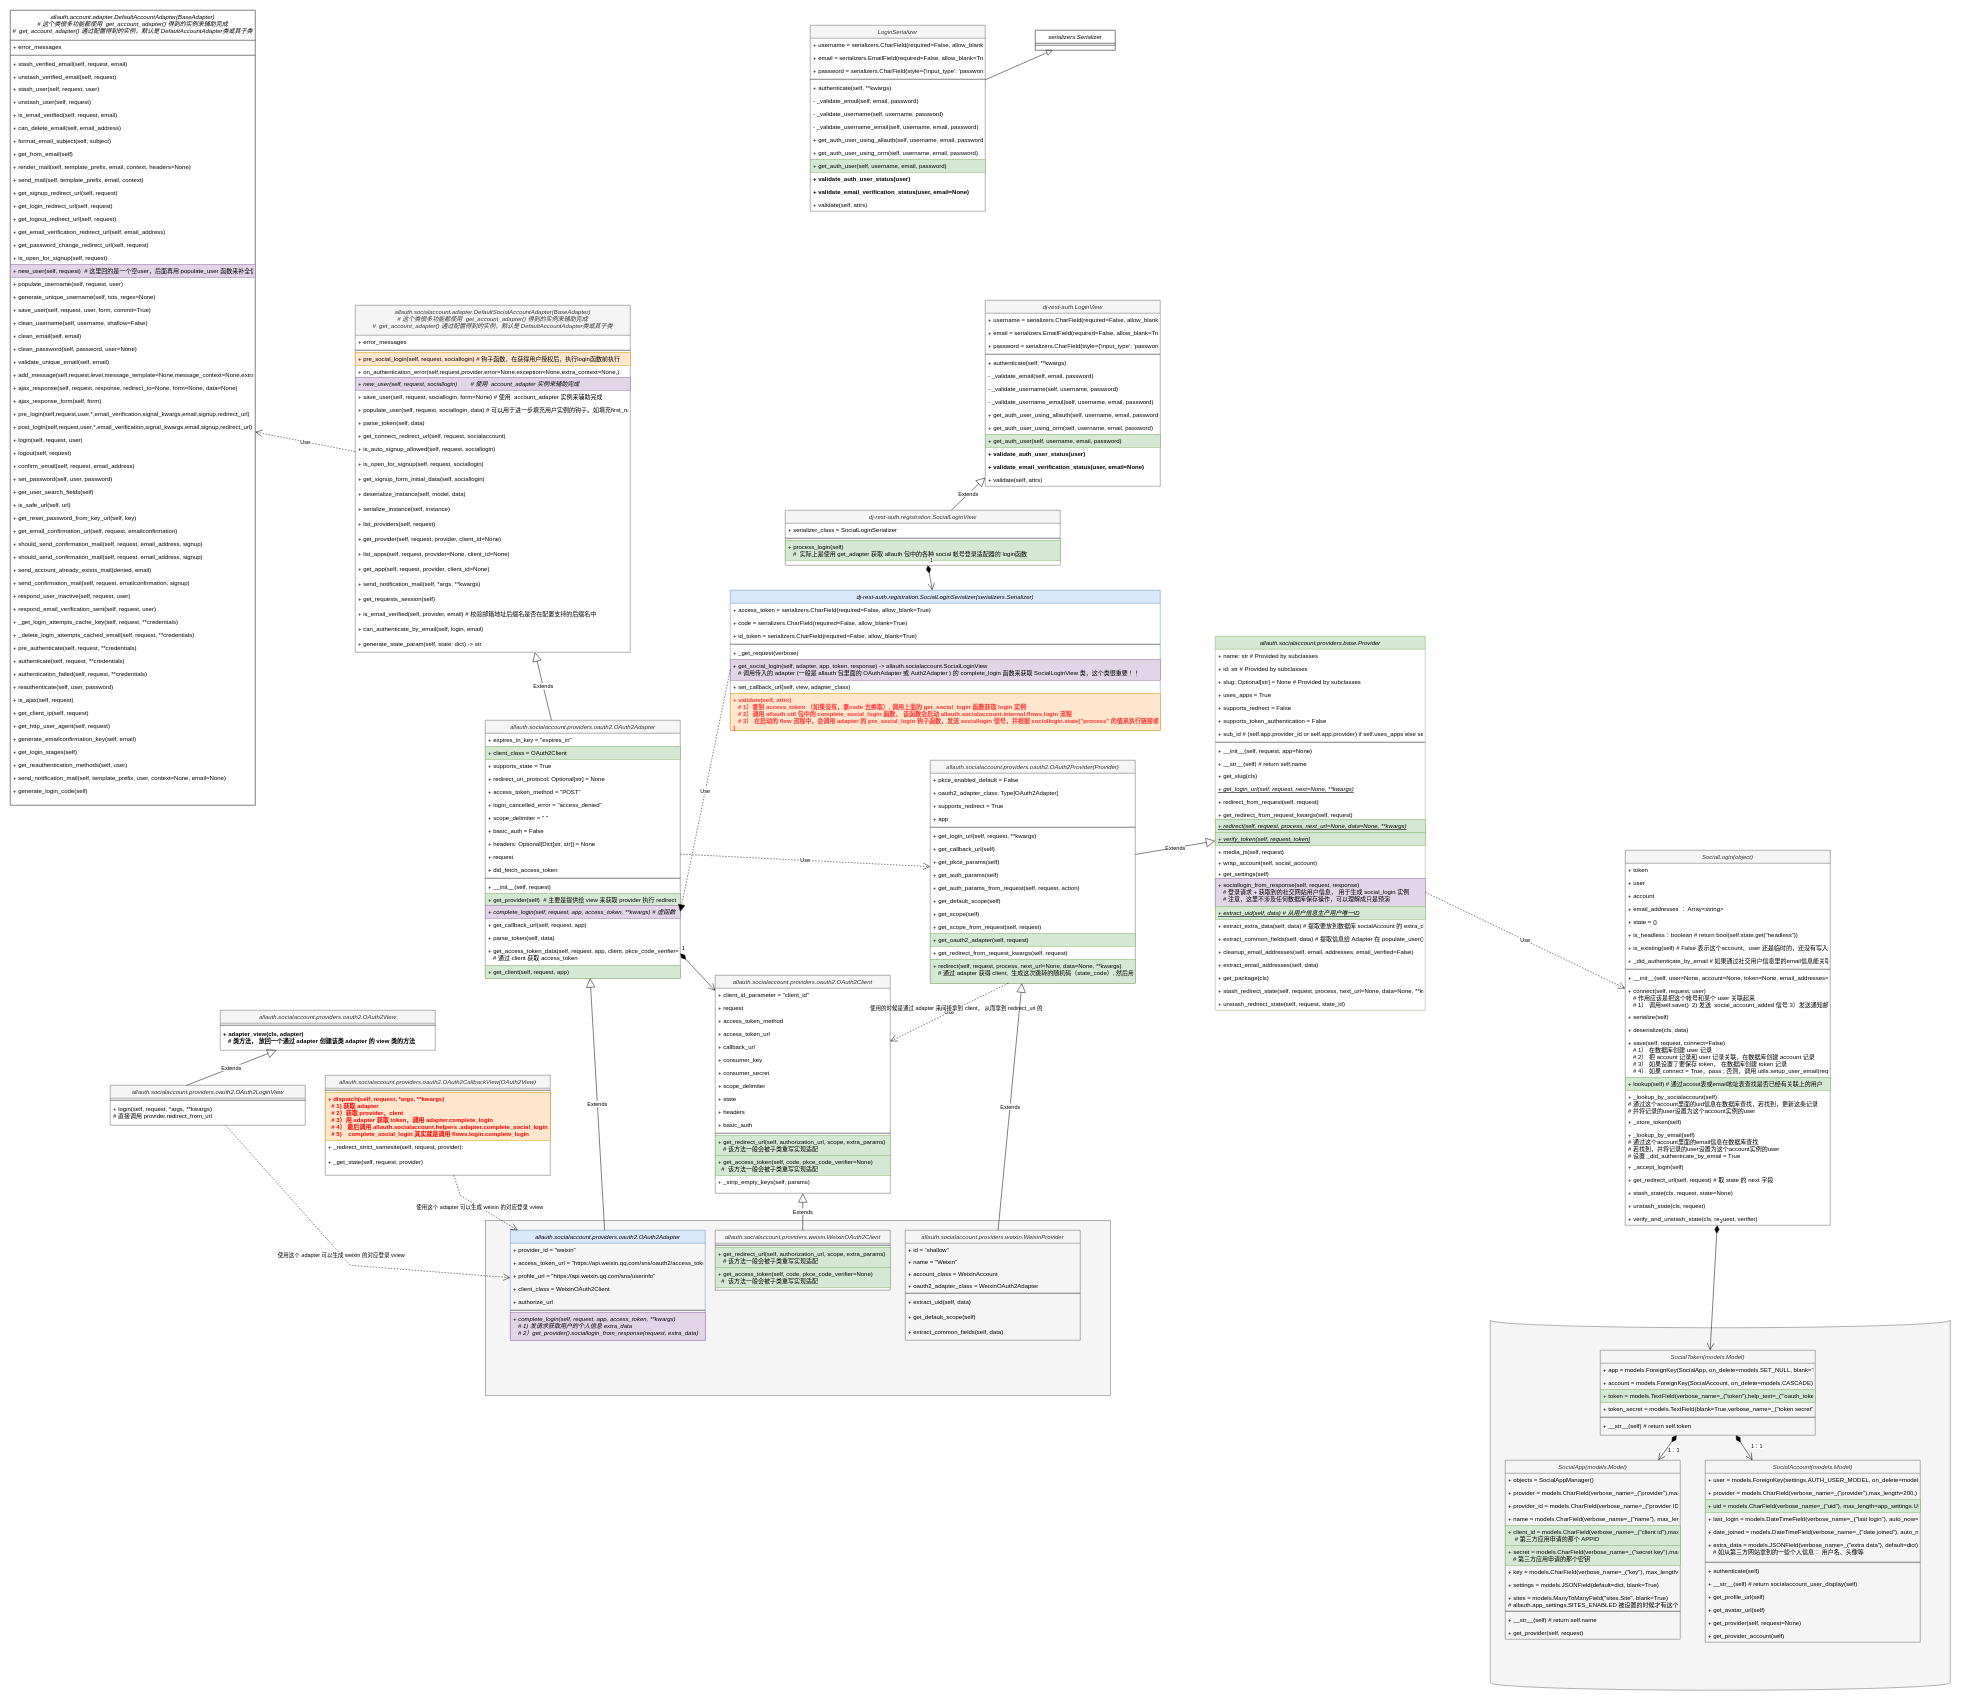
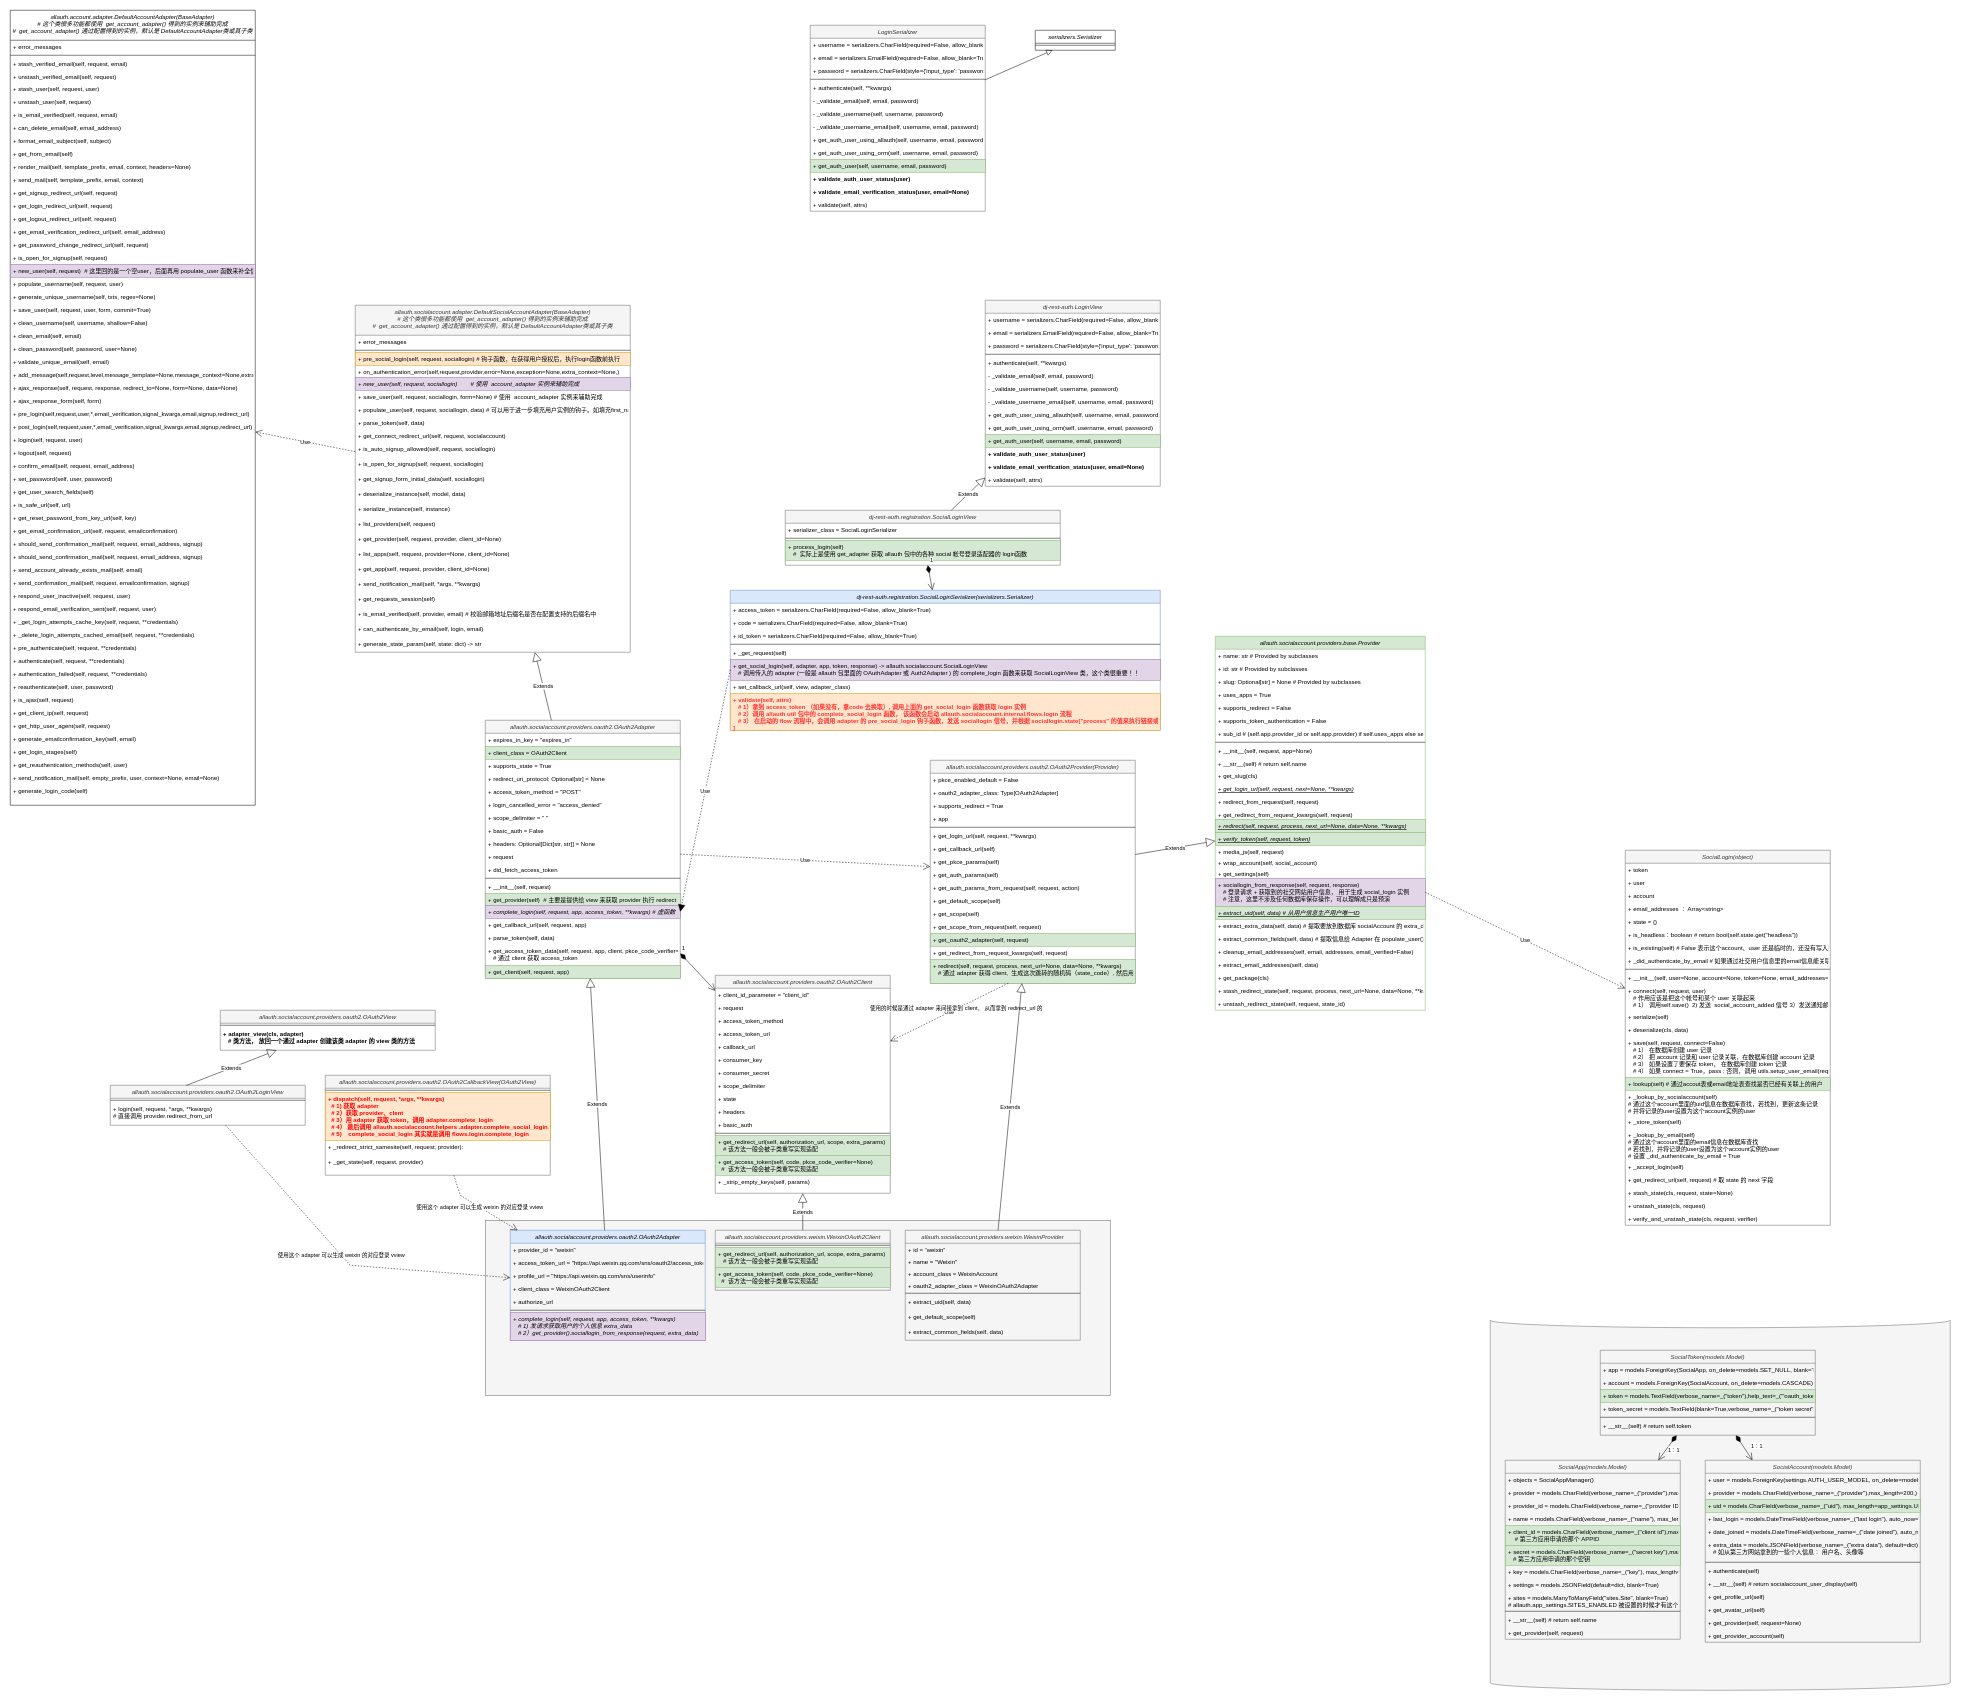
node "+ send_account_already_exists_mail(denied, email)": label "+ send_account_already_exists_mail(denied, email)" -> "+ send_account_already_exists_mail(self, email)"
node "+ _get_request(verbose)": label "+ _get_request(verbose)" -> "+ _get_request(self)"
node "+ send_notification_mail(self, template_prefix, user, context=None, email=None)": label "+ send_notification_mail(self, template_prefix, user, context=None, email=None)" -> "+ send_notification_mail(self, empty_prefix, user, context=None, email=None)"
node "+ id = “shallow”": label "+ id = “shallow”" -> "+ id = “weixin”"
edge "SocialLogin(object)" -- "SocialToken(models.Model)": removed, label "1"
